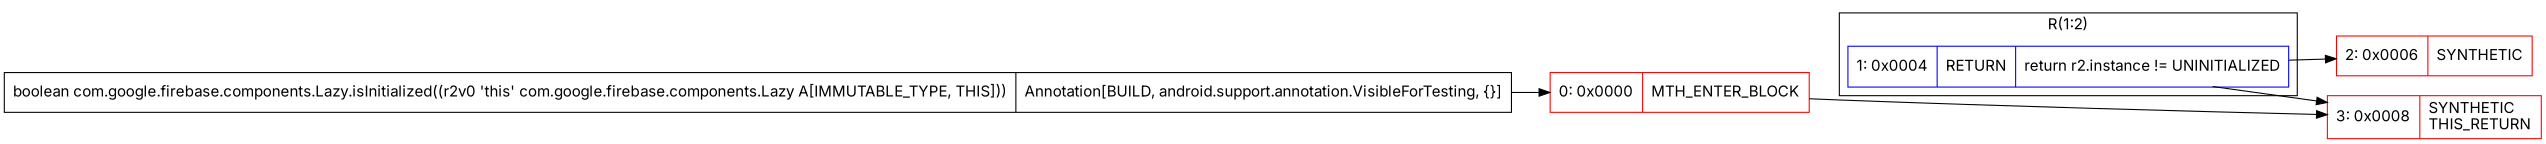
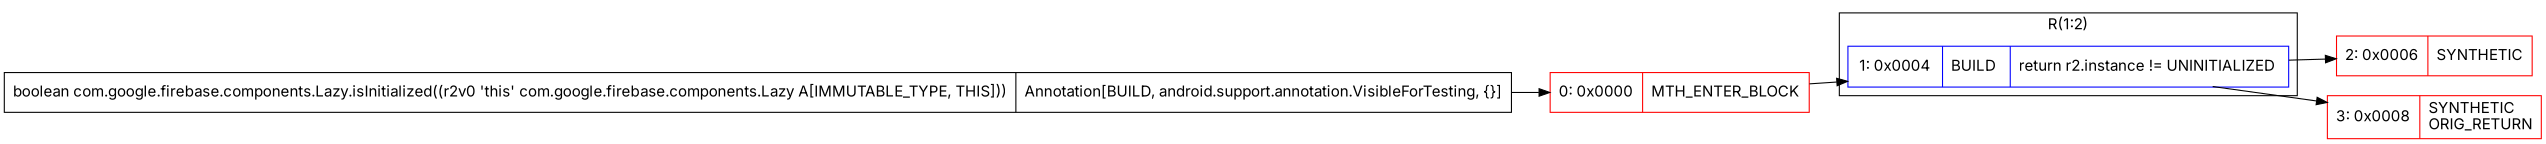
node "1: 0x0004": text "RETURN" -> "BUILD"
edge "0: 0x0000" -> "3: 0x0008": now "0: 0x0000" -> "1: 0x0004"
node "3: 0x0008": text "THIS_RETURN" -> "ORIG_RETURN"
